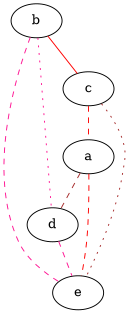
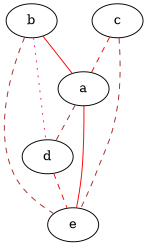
edge "b" -- "c": now "b" -- "a"
edge "b" -- "e": color deeppink -> brown
edge "c" -- "e": style dotted -> dashed
edge "a" -- "e": style dashed -> solid
edge "d" -- "e": color deeppink -> red
